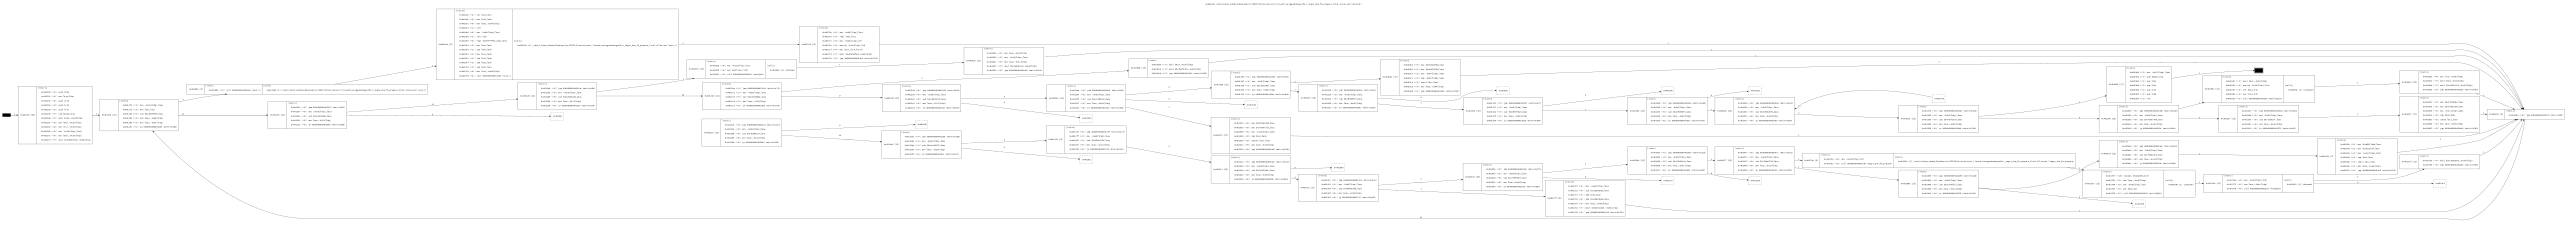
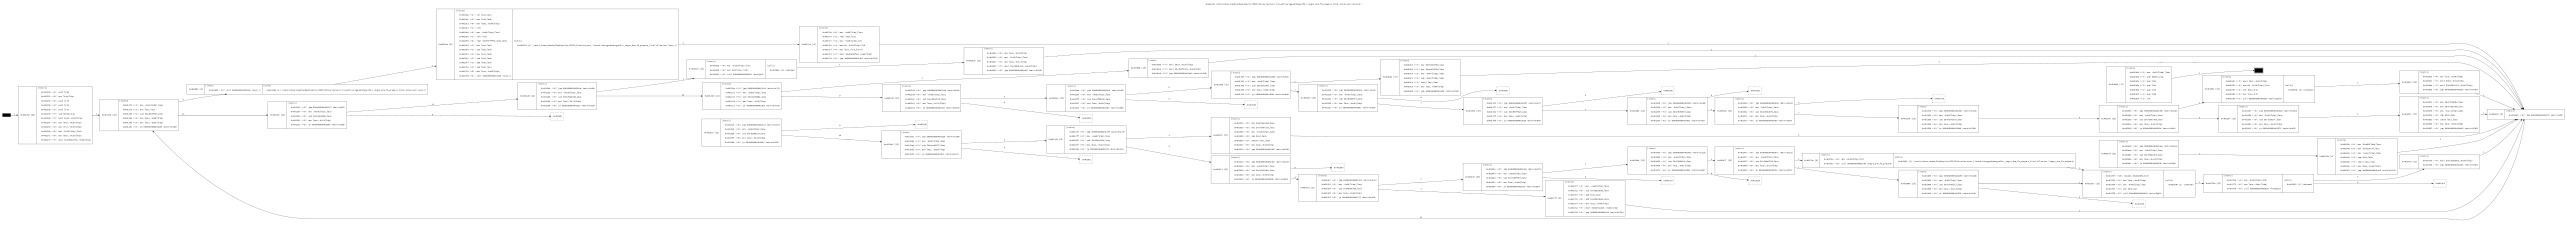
edge "0x401789" -> "0x401364 [25]": reversed
edge "0x40137d [25]" -> "0x4019d0 [17]": removed, label "1"
edge "0x4012ea [22]" -> "0x4014fe [27]": now "0x4013fa [25]" -> "0x4014fe [27]"
edge "0x401490 [25]" -> "0x4014a9 [25]": now "0x401490 [25]" -> "0x401757 [23]"
